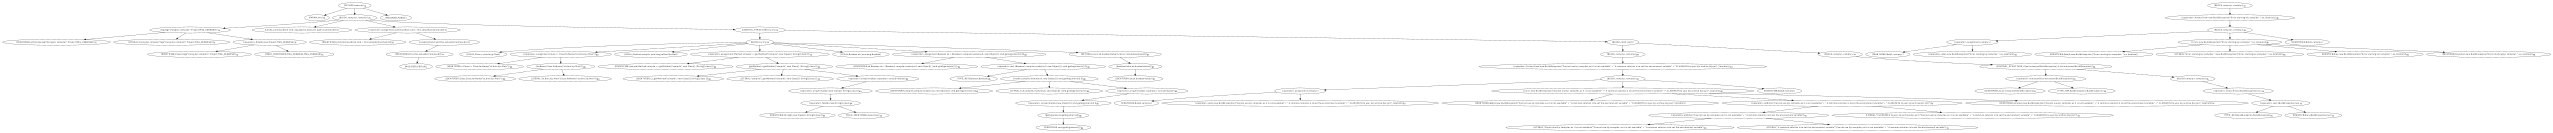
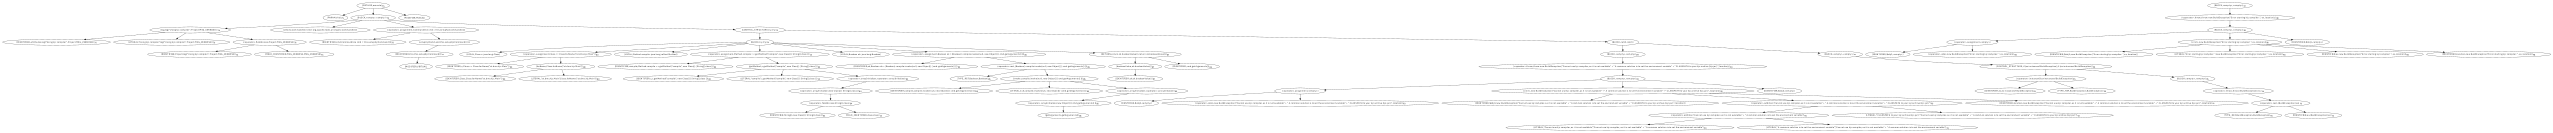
edge "(getArguments,getArguments())" -> "(IDENTIFIER,cmd,getArguments())": now "(RETURN,return ok.booleanValue();,return ok.booleanValue();)" -> "(IDENTIFIER,cmd,getArguments())"
